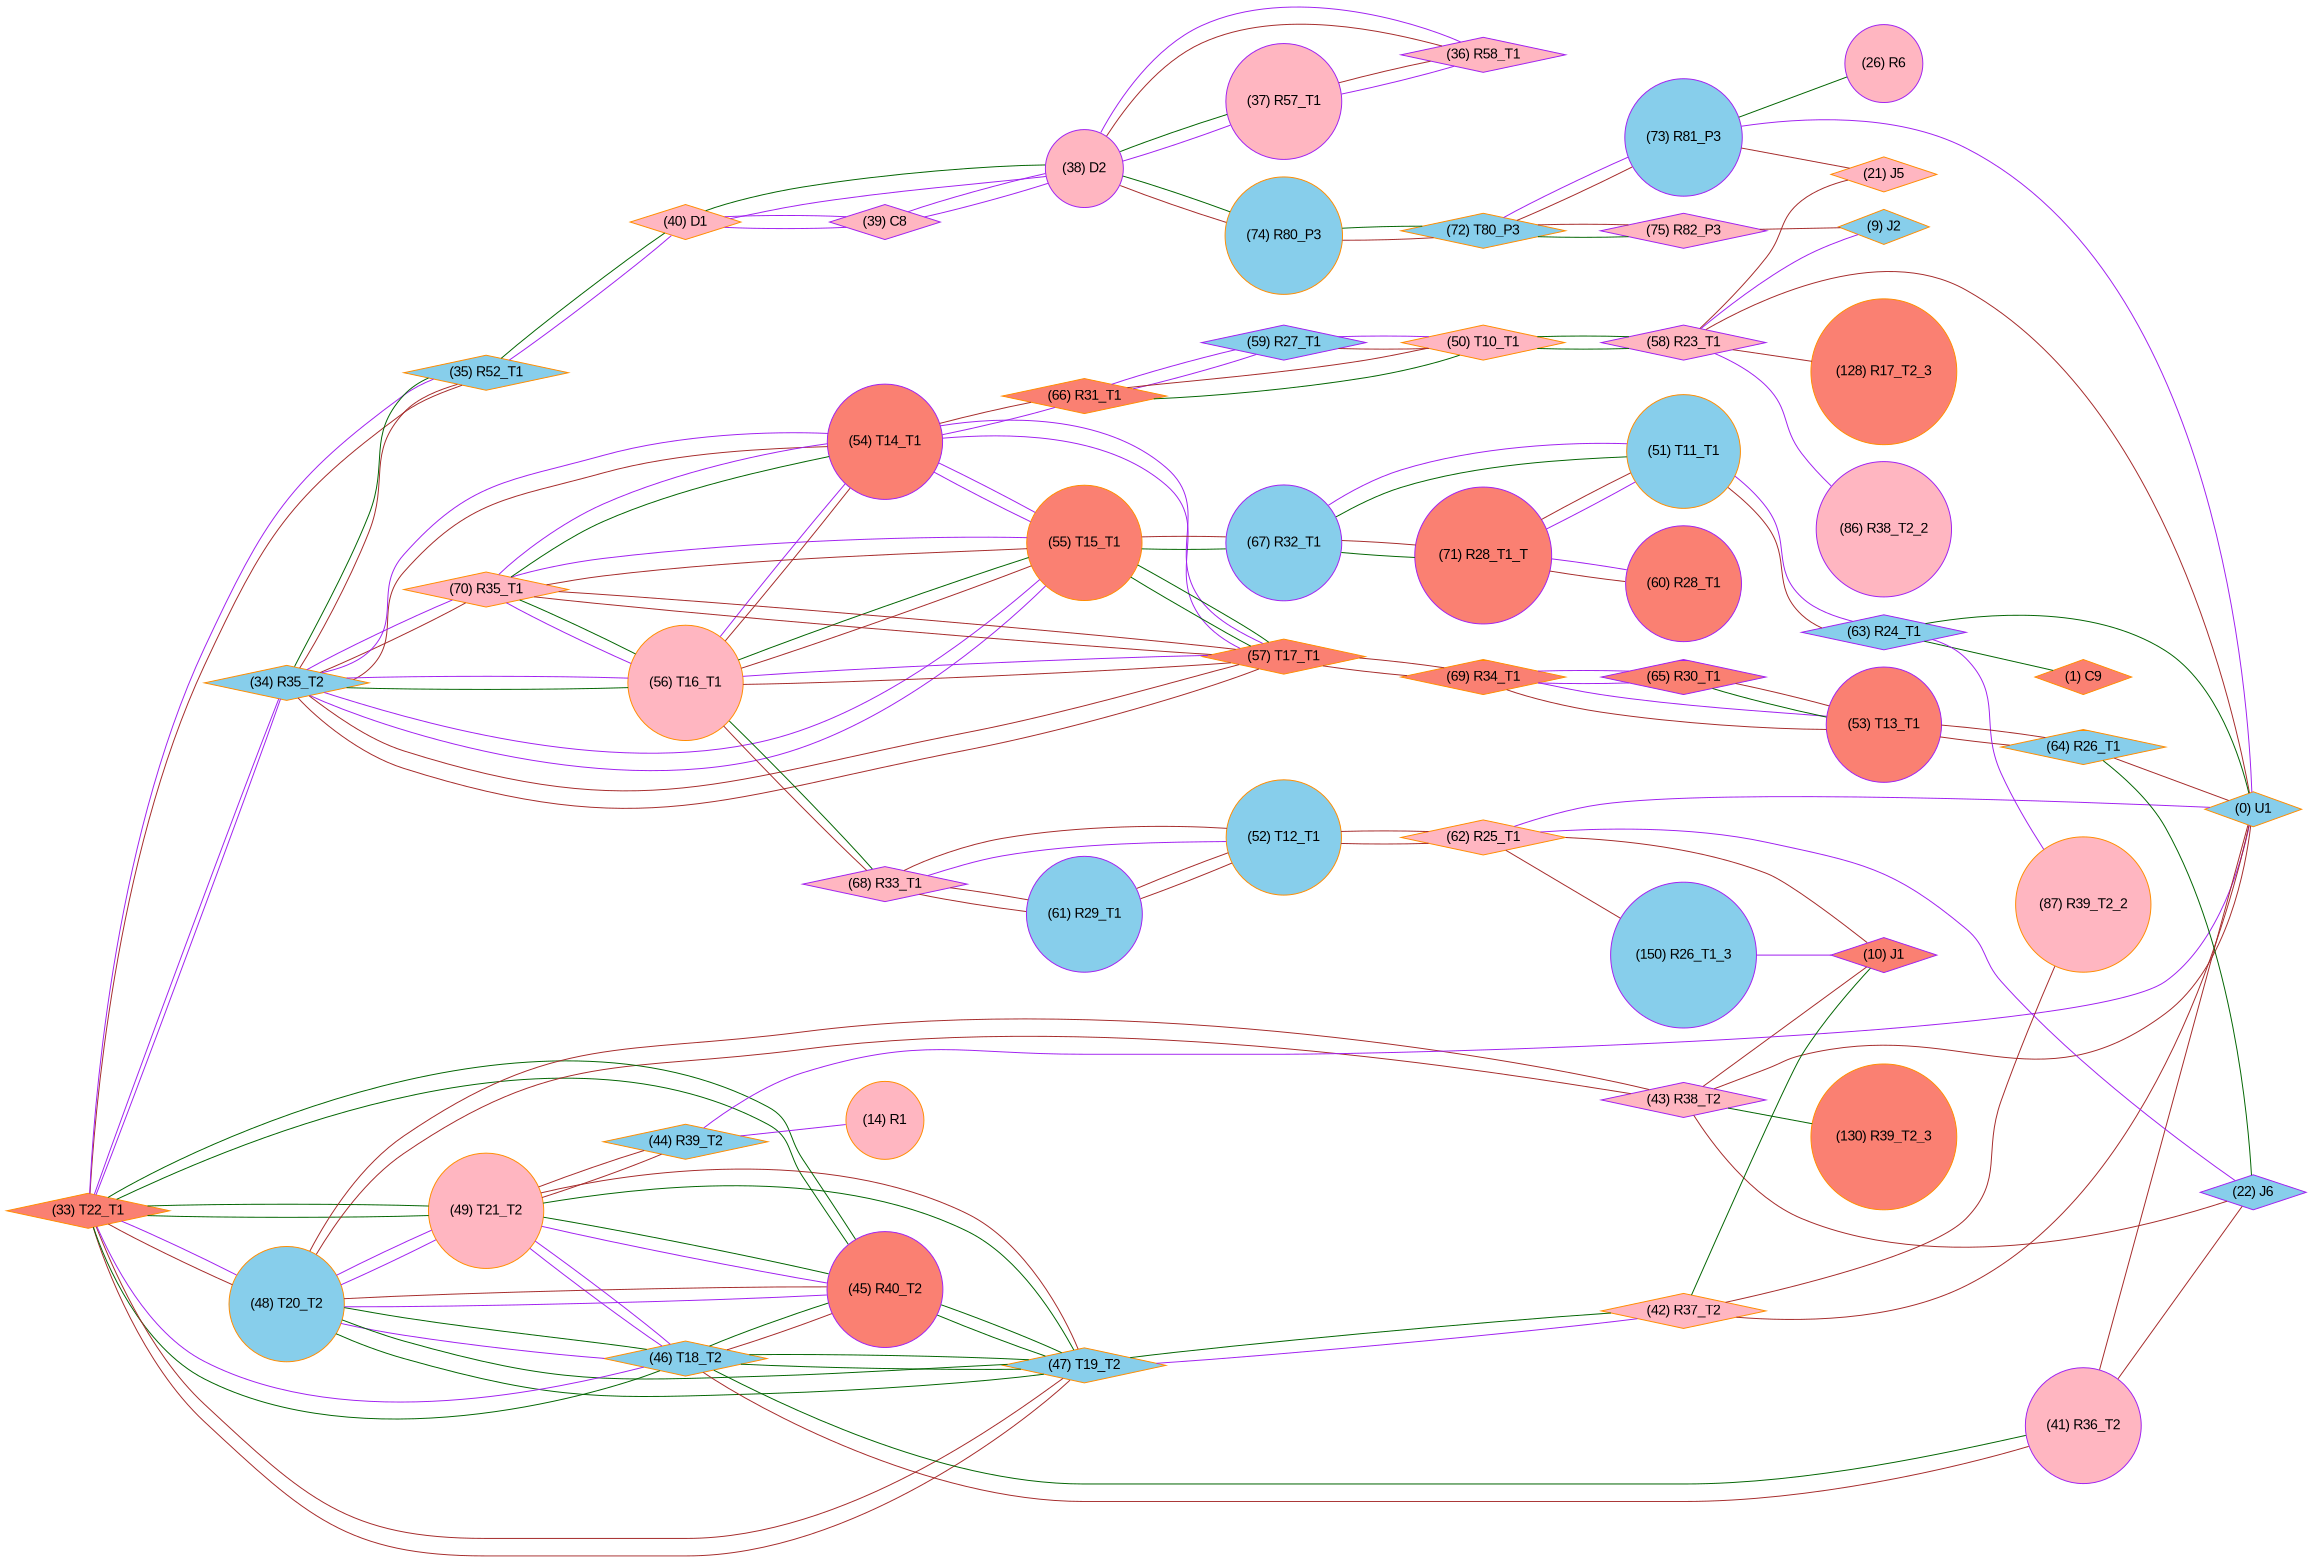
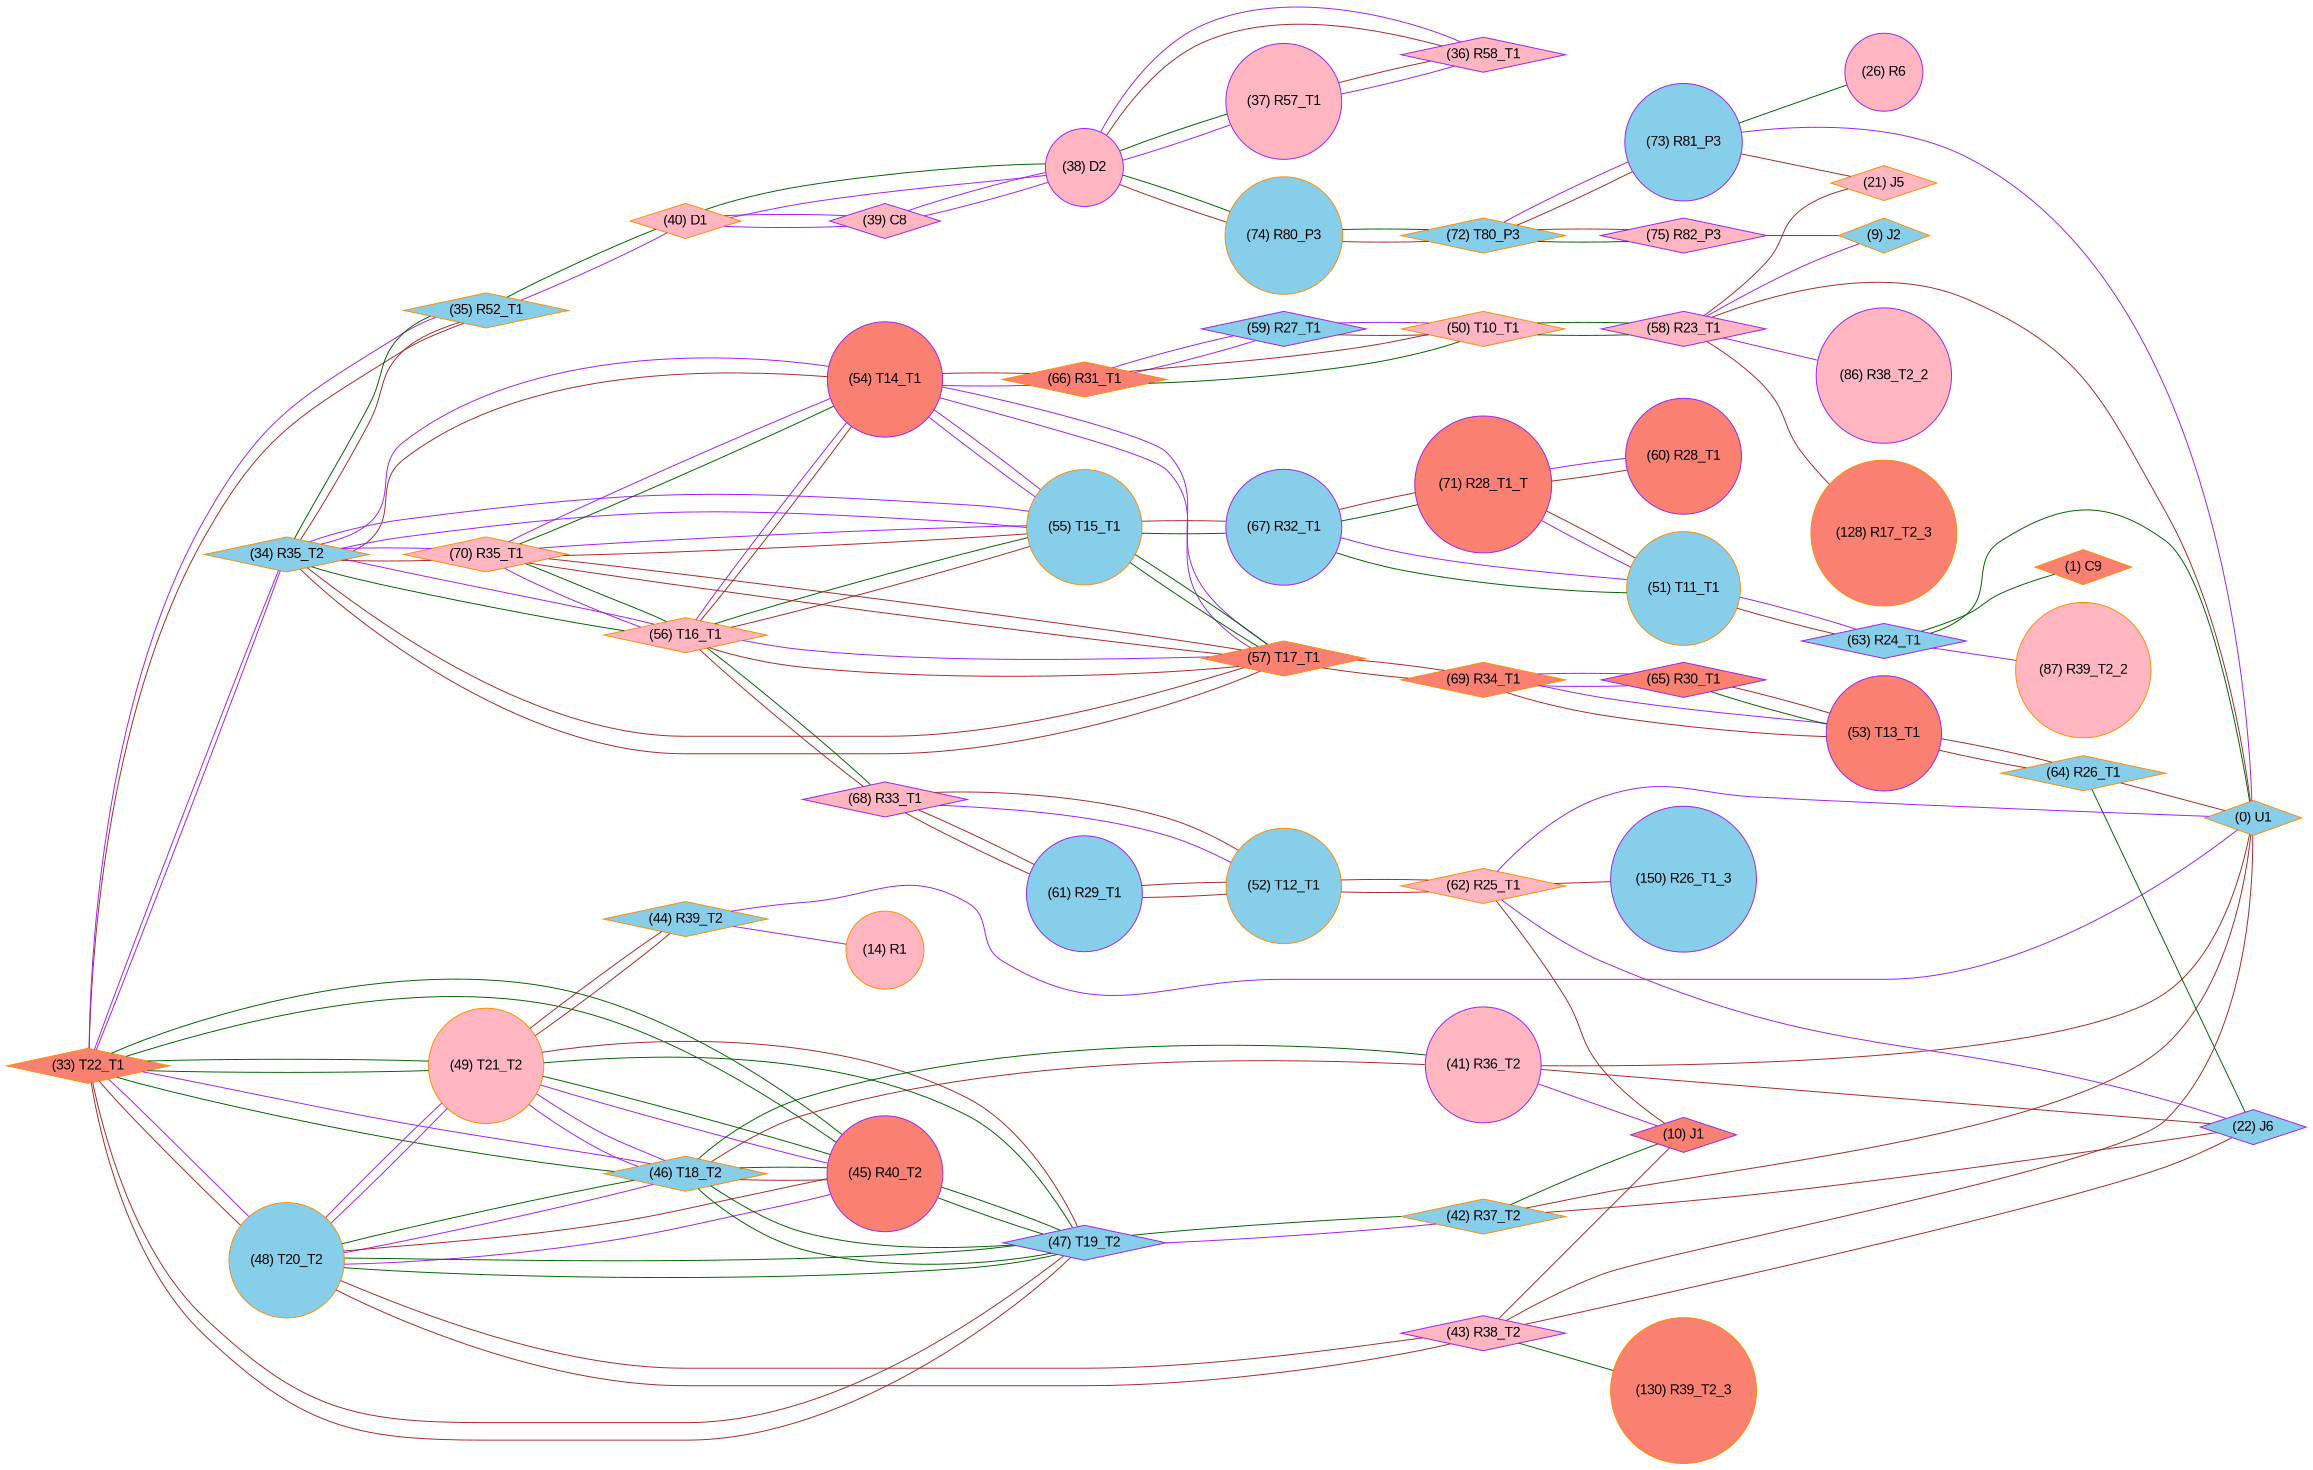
node "(55) T15_T1": fillcolor salmon -> skyblue
node "(56) T16_T1": shape circle -> diamond
edge "(150) R26_T1_3" -- "(10) J1": now "(41) R36_T2" -- "(10) J1"
edge "(87) R39_T2_2" -- "(42) R37_T2": now "(22) J6" -- "(42) R37_T2"
node "(42) R37_T2": fillcolor lightpink -> skyblue
node "(47) T19_T2": color darkorange -> purple
